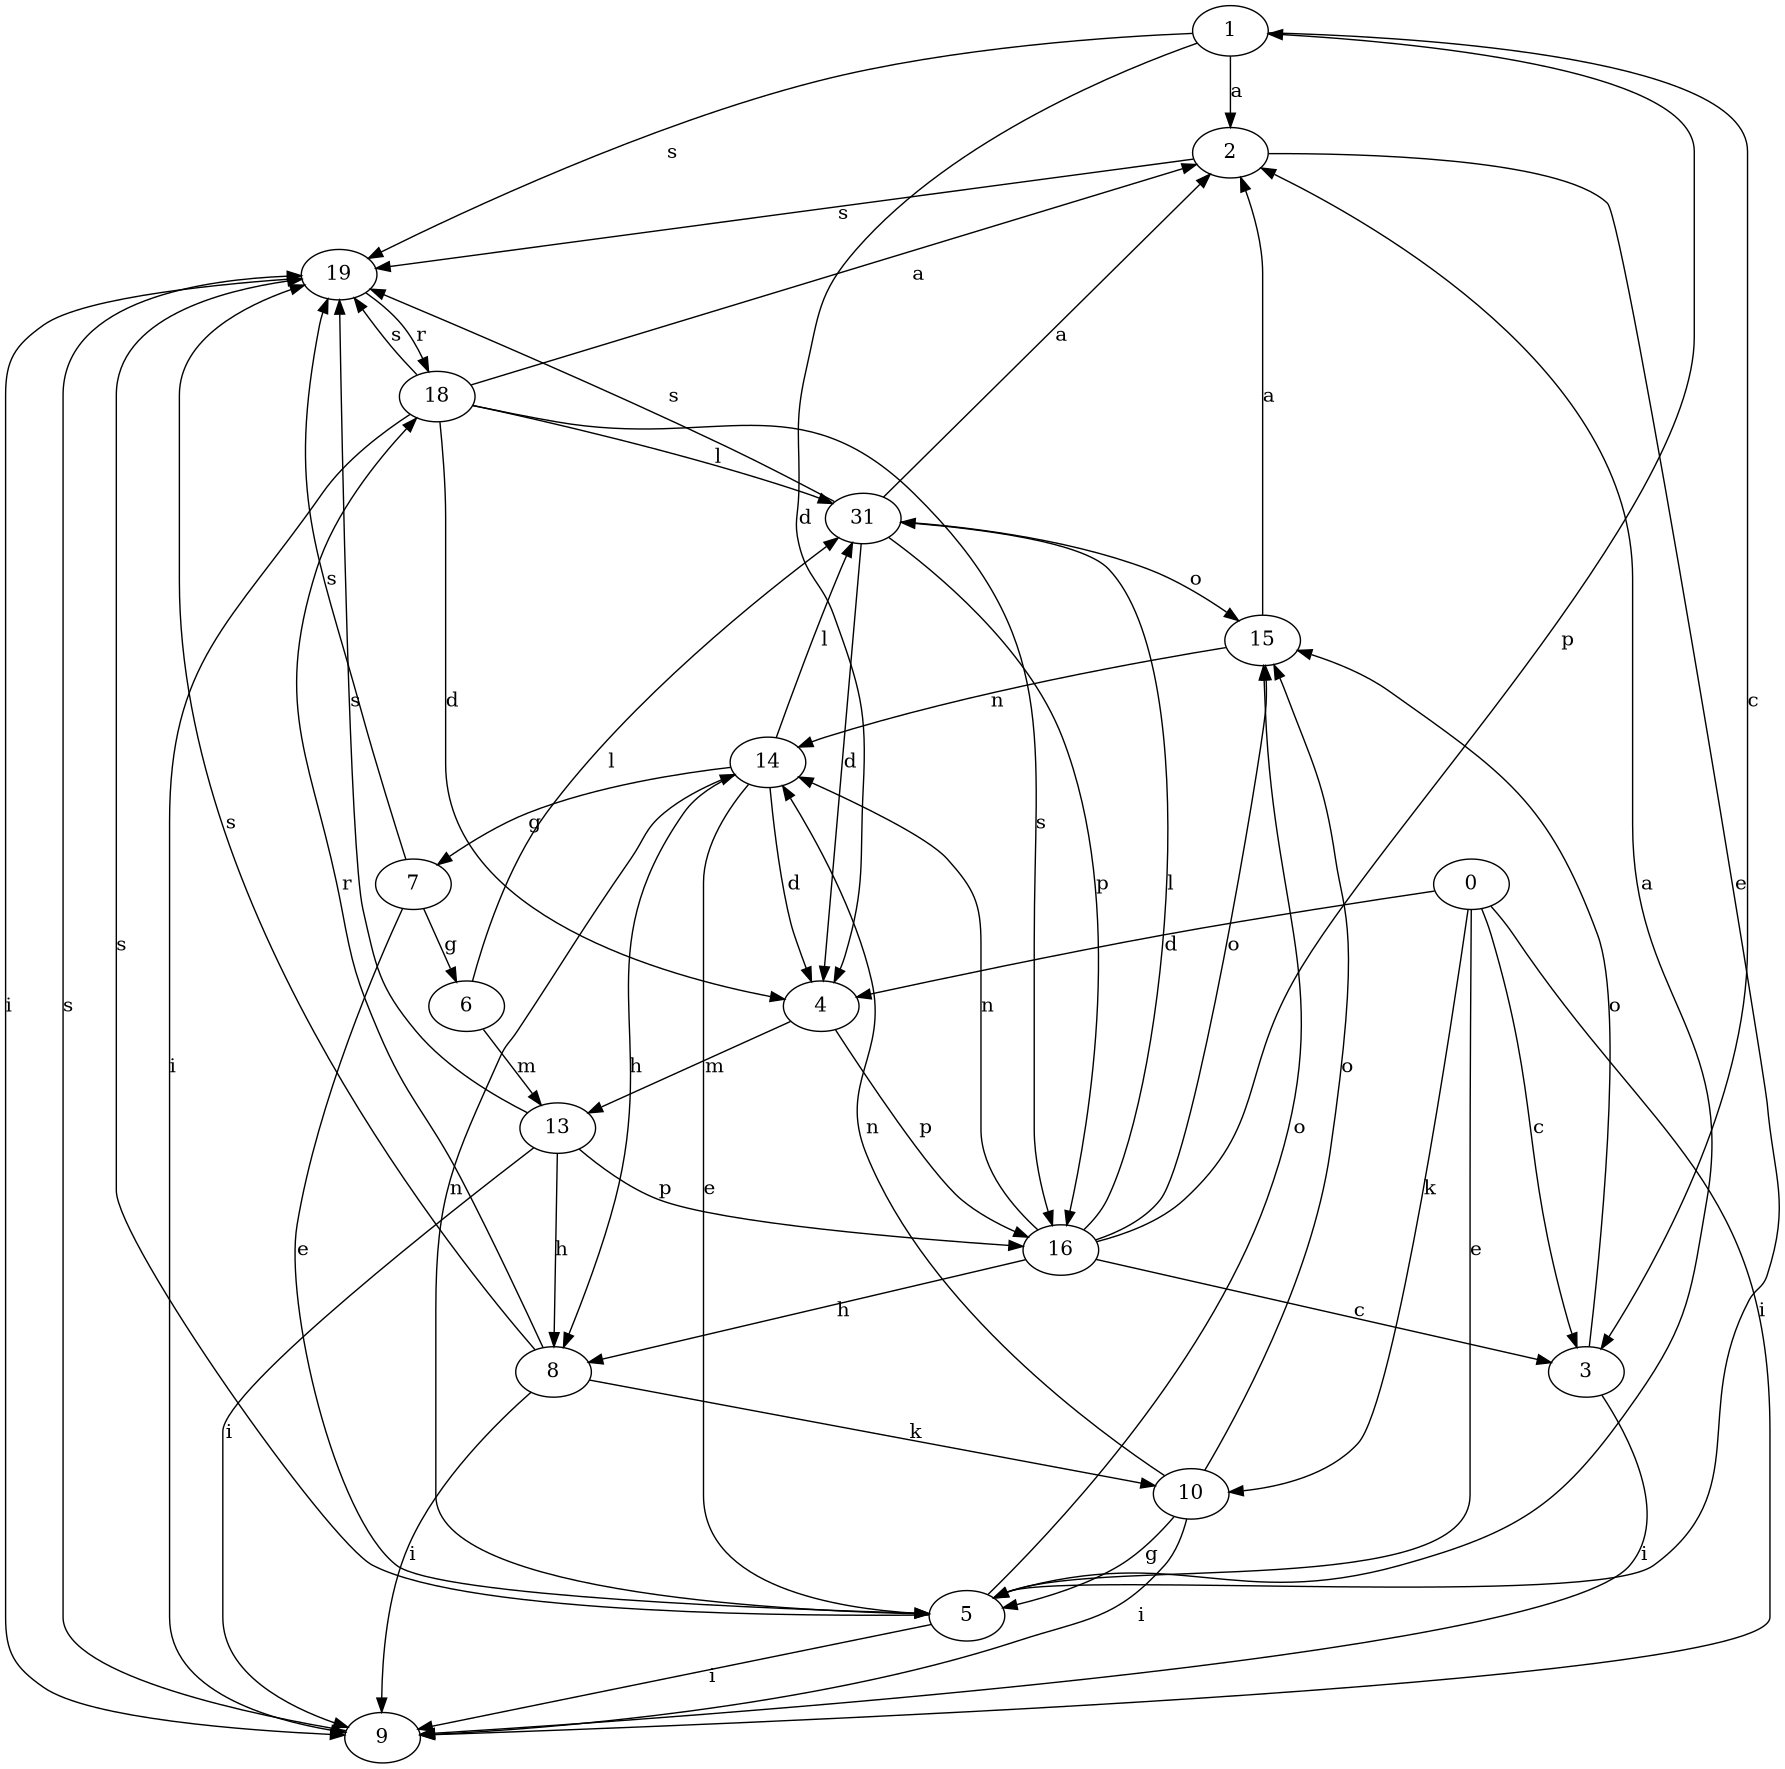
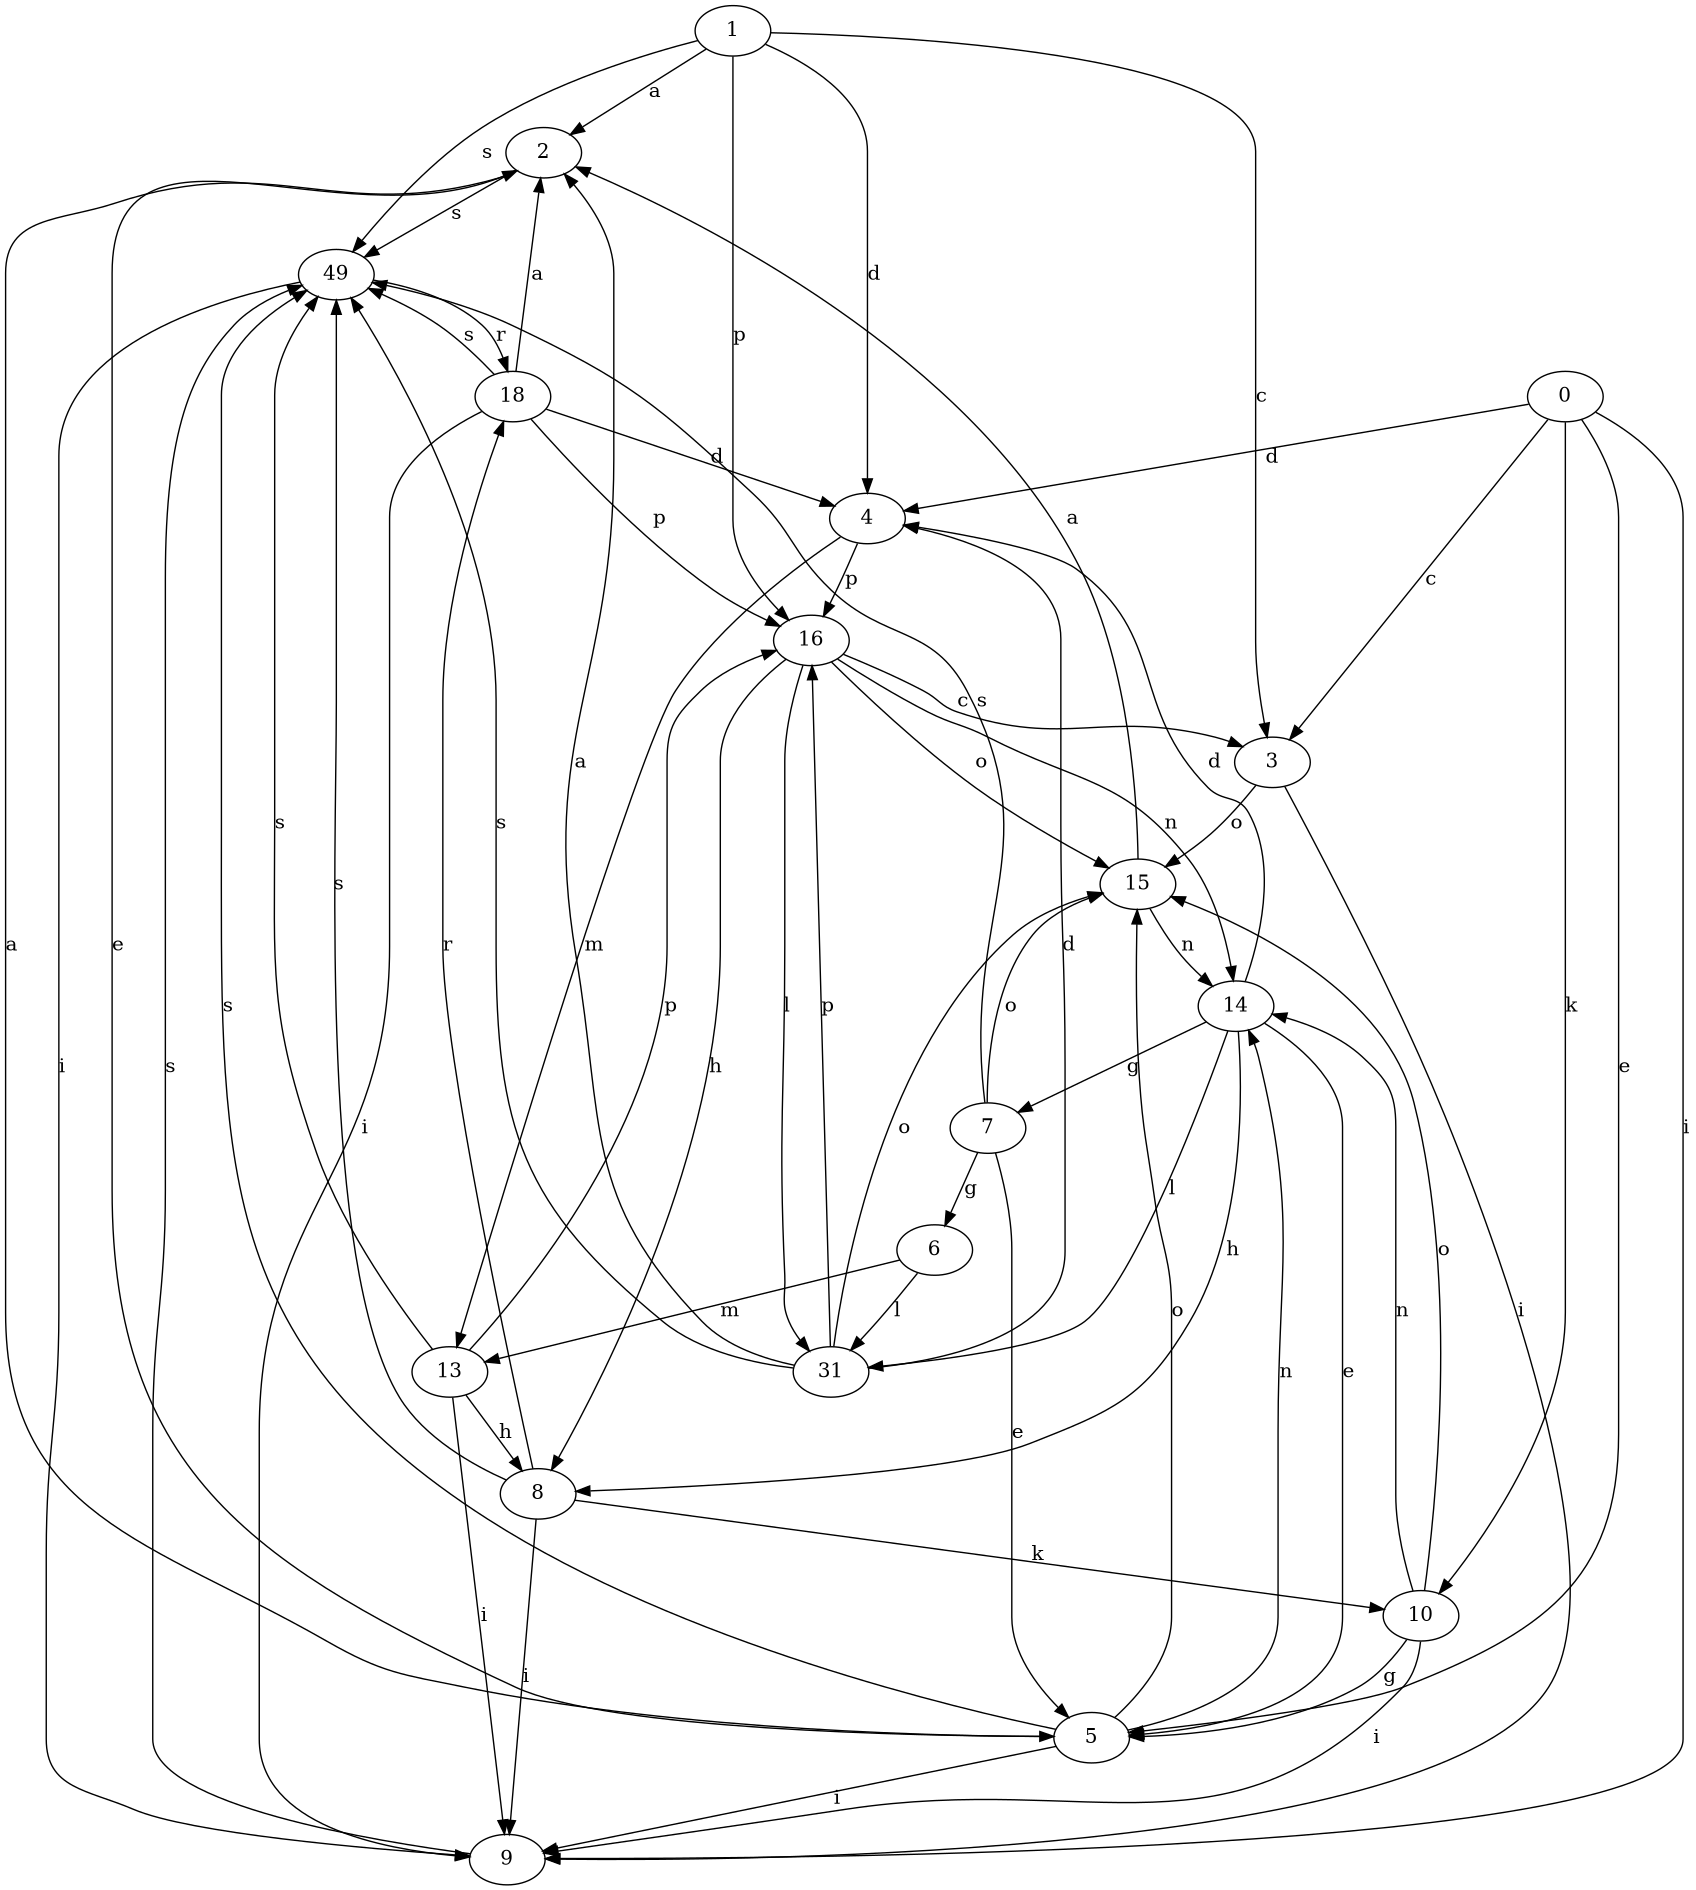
node "19": label "19" -> "49"
edge "18" -> "31": removed, label "l"
edge "16" -> "1": reversed
edge "18" -> "16": label "s" -> "p"
edge "7" -> "15": added, label "o"
